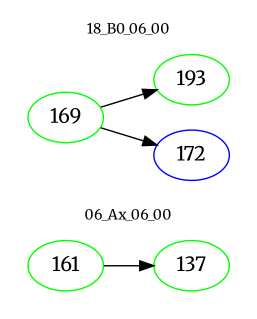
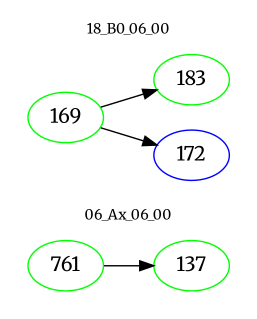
node "193": label "193" -> "183"
node "161": label "161" -> "761"
